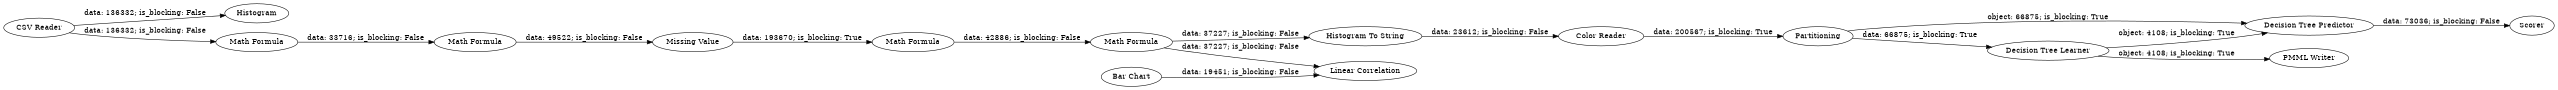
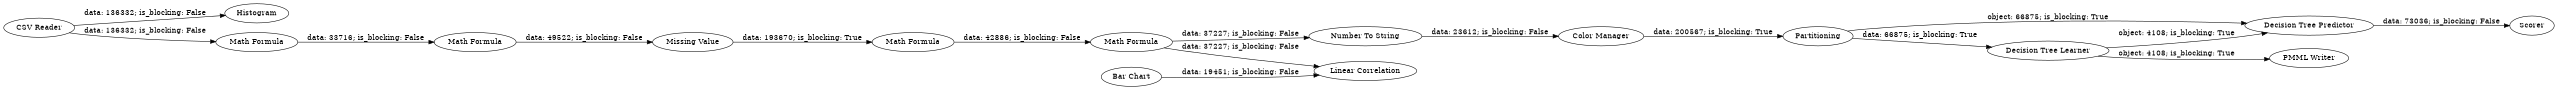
node "Histogram To String": label "Histogram To String" -> "Number To String"
node "Color Reader": label "Color Reader" -> "Color Manager"
